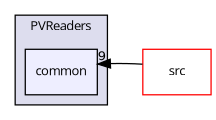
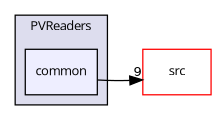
edge "src" -> "common": reversed
